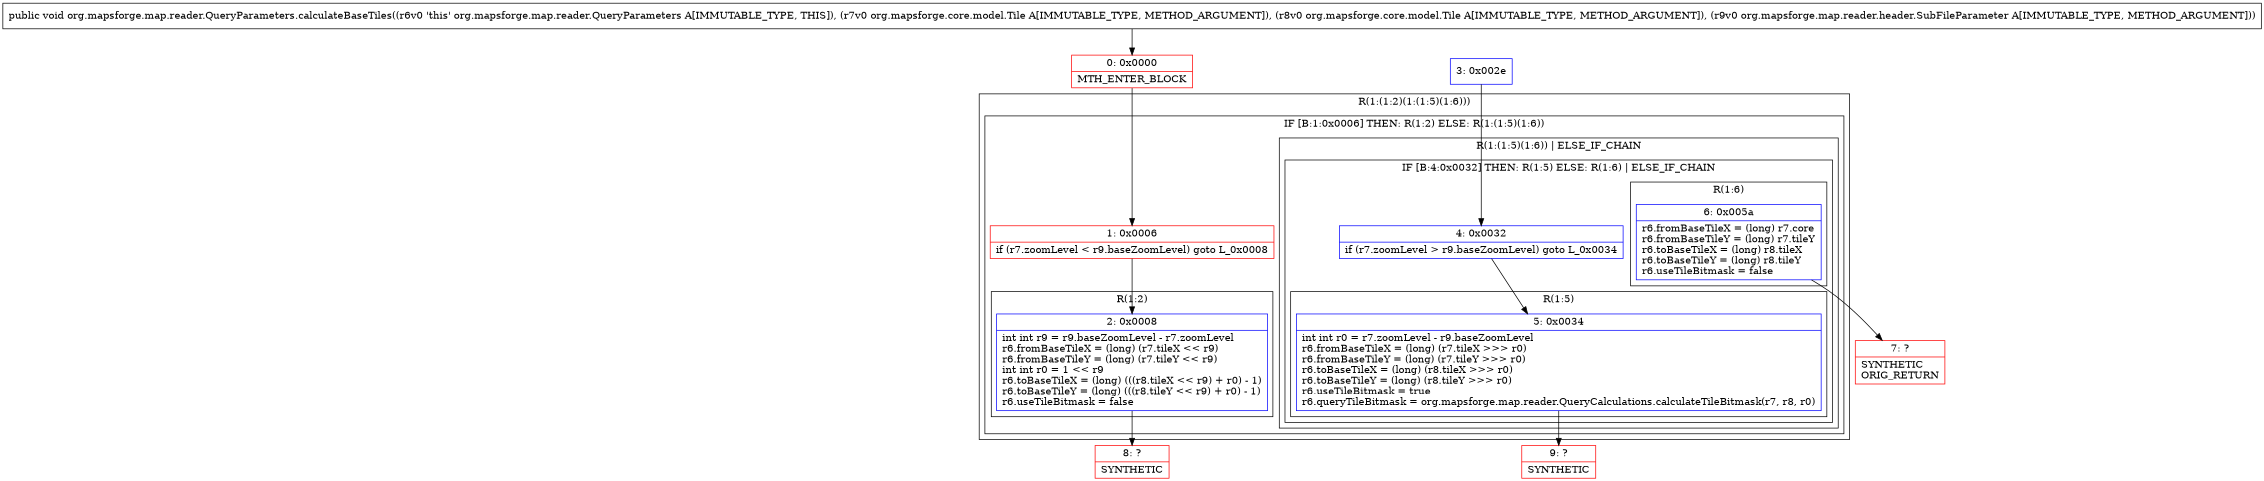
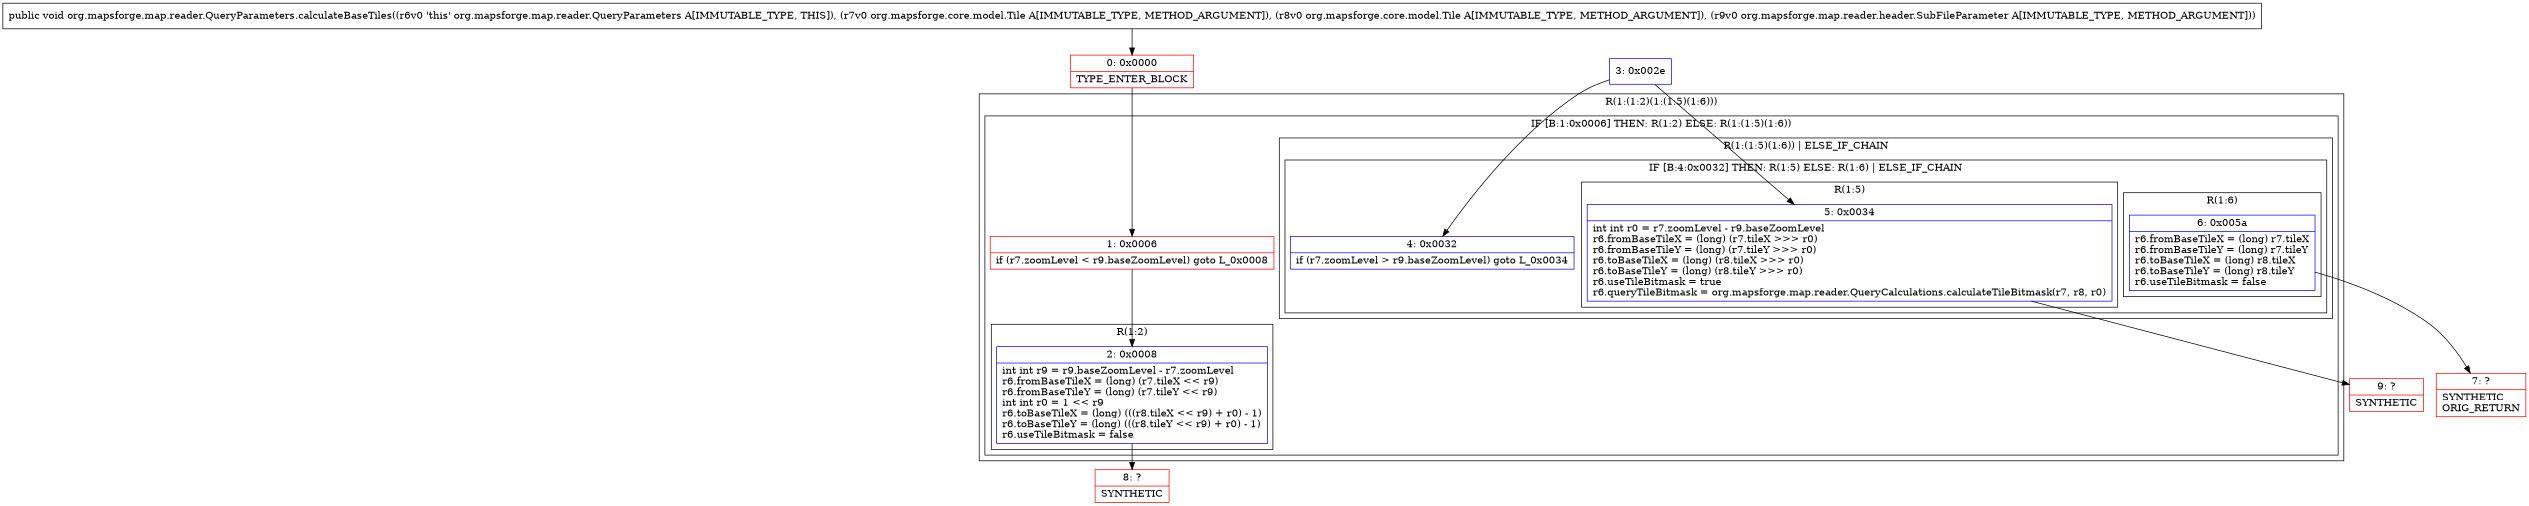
node "0: 0x0000": text "MTH_ENTER_BLOCK" -> "TYPE_ENTER_BLOCK"
node "6: 0x005a": text "r6.fromBaseTileX = (long) r7.core" -> "r6.fromBaseTileX = (long) r7.tileX"
edge "4: 0x0032" -> "5: 0x0034": now "3: 0x002e" -> "5: 0x0034"
